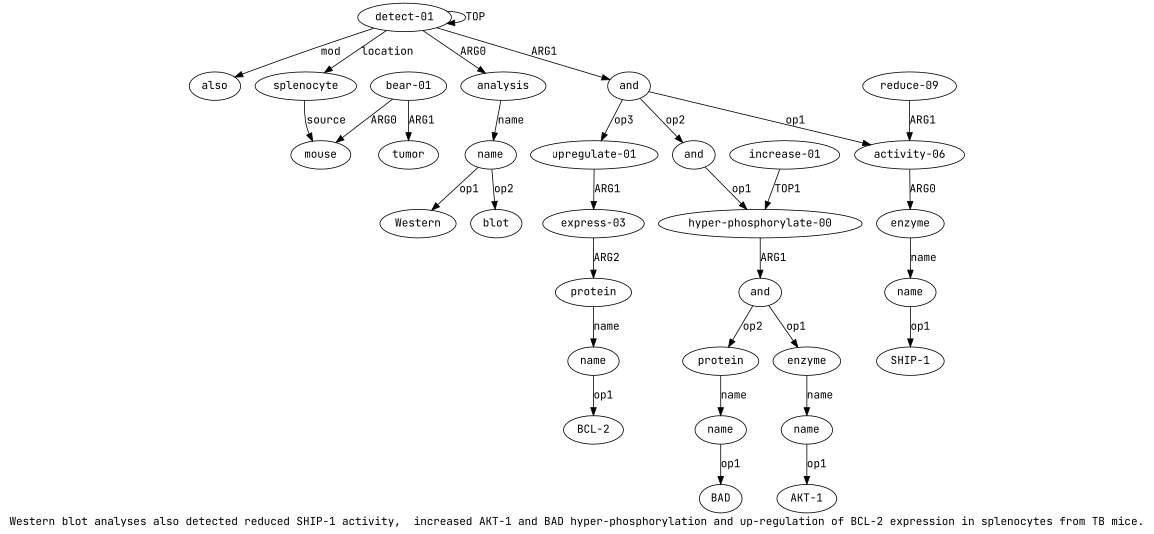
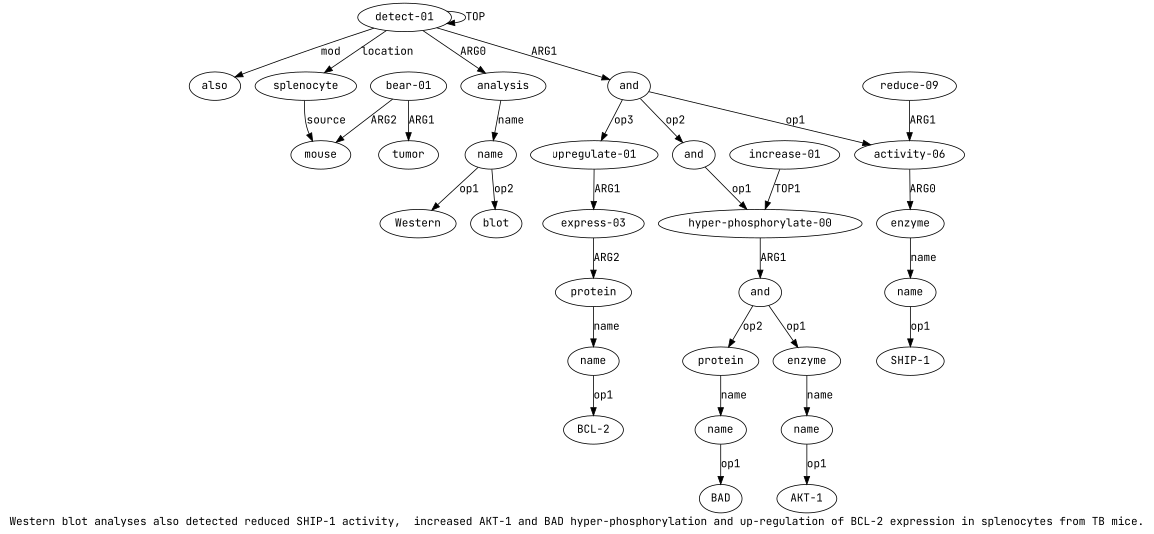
edge "bear-01" -> "mouse": label "ARG0" -> "ARG2"
